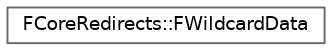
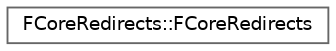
node "FCoreRedirects::FWildcardData": label "FCoreRedirects::FWildcardData" -> "FCoreRedirects::FCoreRedirects"
